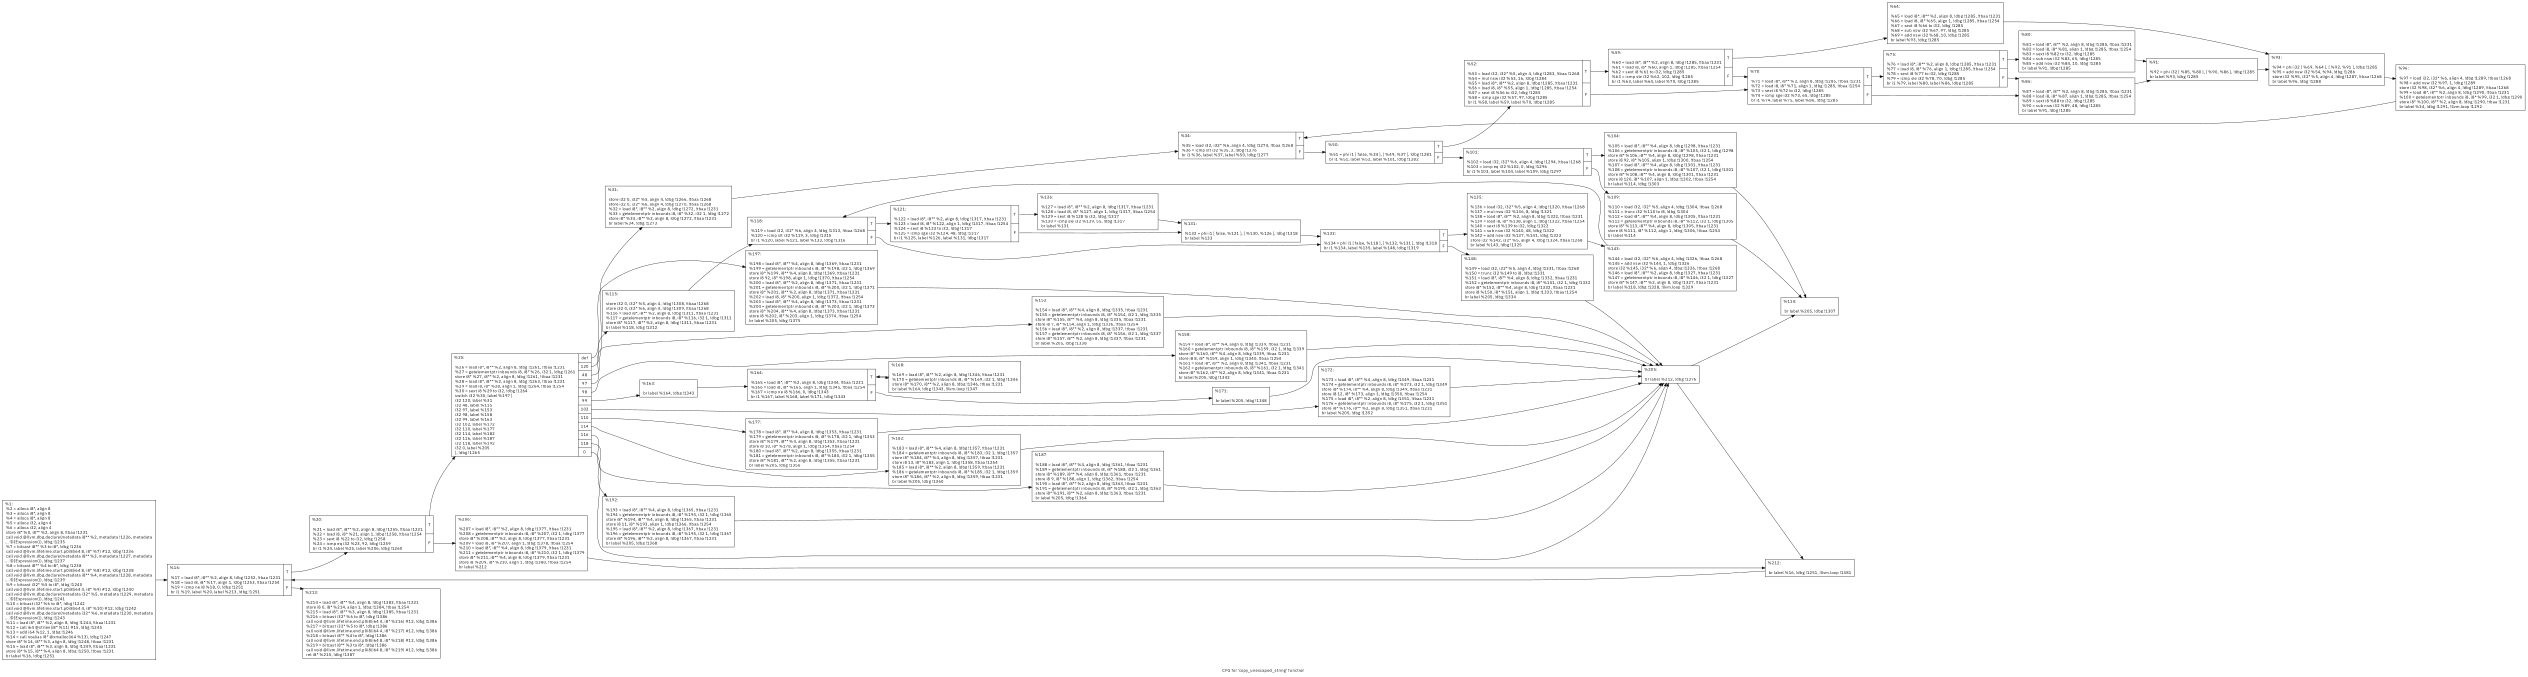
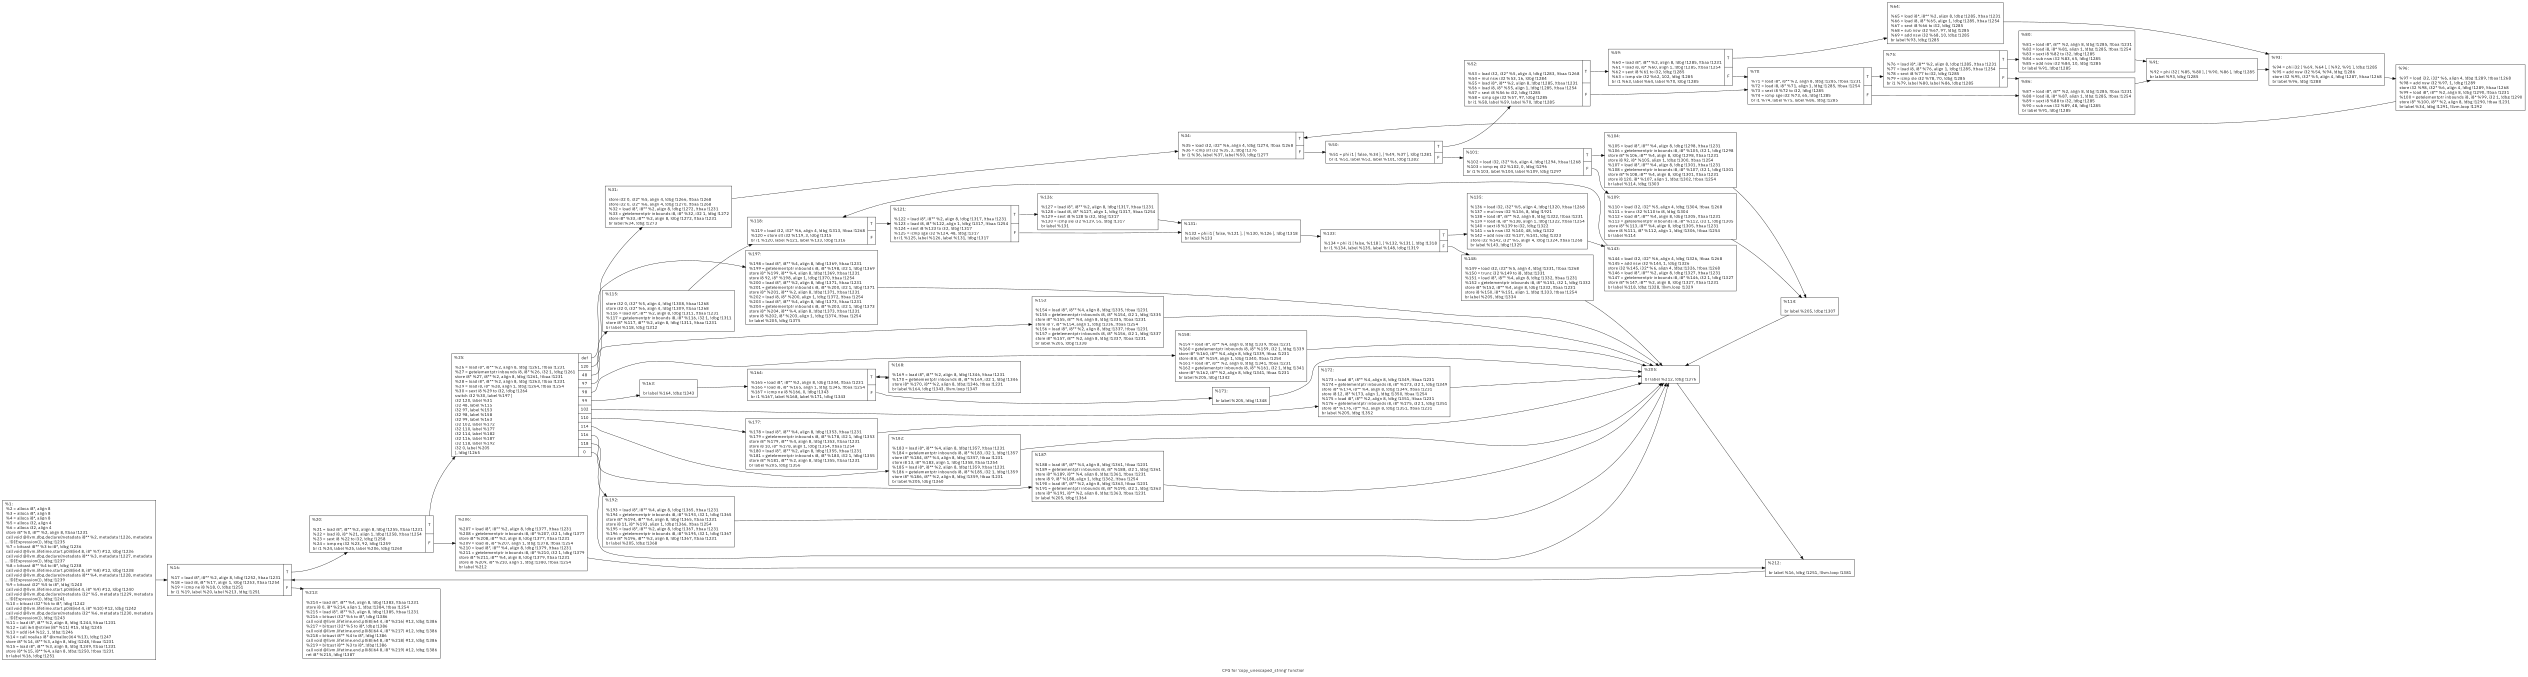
node "%135:": text "%137 = mul nsw i32 %136, 8, !dbg !1321" -> "%137 = mul nsw i32 %136, 8, !dbg !1921"
node "%118:": text "%120 = icmp slt i32 %119, 3, !dbg !1315" -> "%120 = store slt i32 %119, 3, !dbg !1315"
edge "%118:" -> "%133:": removed
edge "%205:" -> "%114:": reversed
